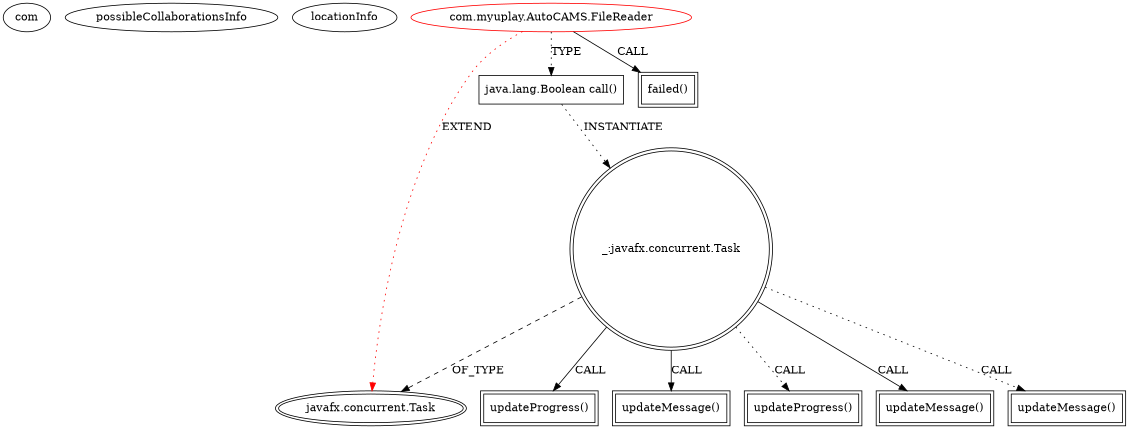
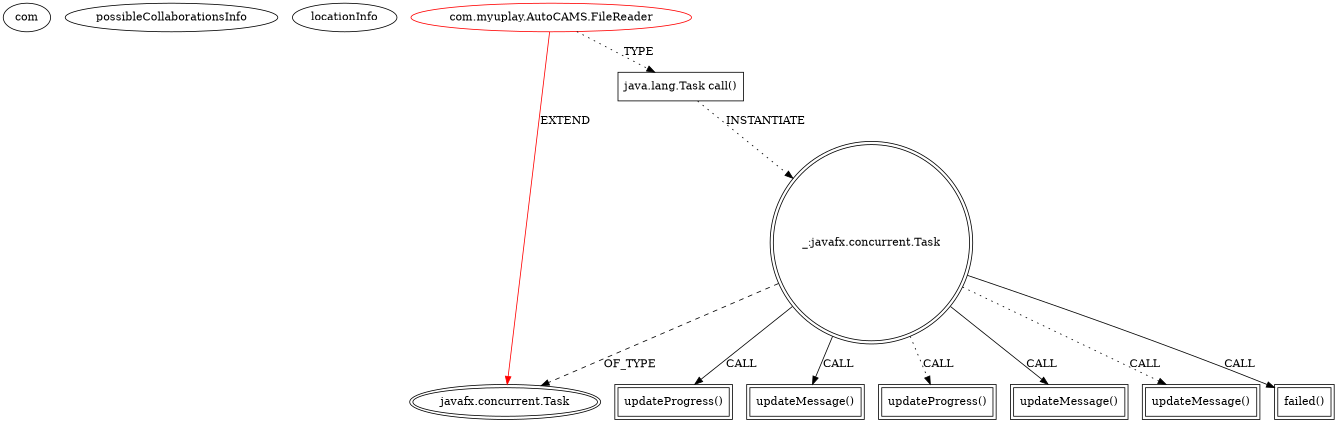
edge "com.myuplay.AutoCAMS.FileReader" -> "failed()": now "_:javafx.concurrent.Task" -> "failed()"
node "java.lang.Boolean call()": label "java.lang.Boolean call()" -> "java.lang.Task call()"
edge "com.myuplay.AutoCAMS.FileReader" -> "javafx.concurrent.Task": style dotted -> solid
